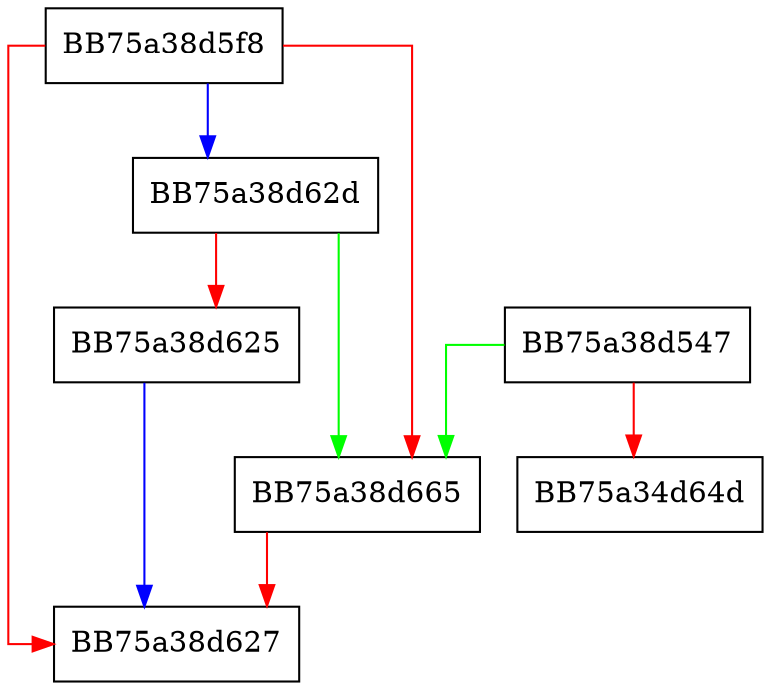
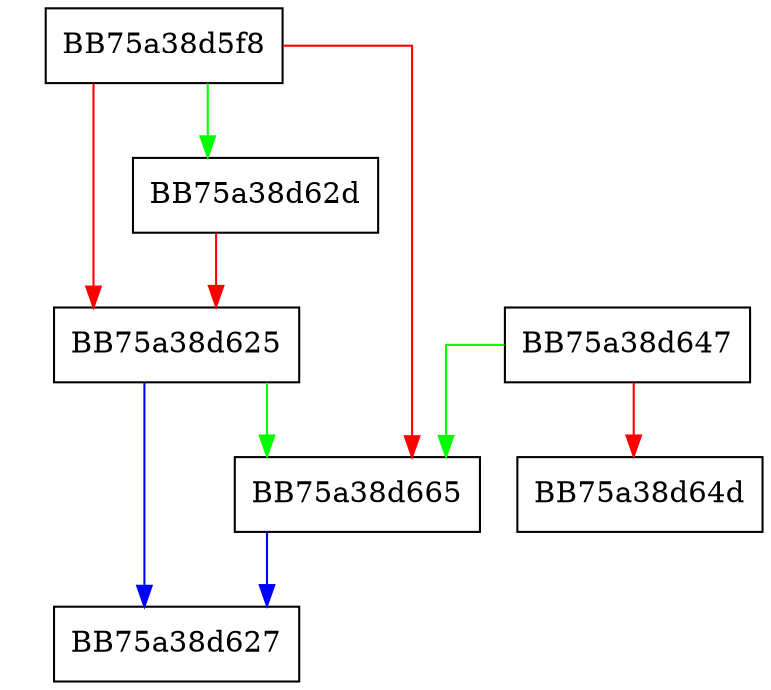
edge "BB75a38d5f8" -> "BB75a38d62d": color blue -> green
edge "BB75a38d62d" -> "BB75a38d665": now "BB75a38d625" -> "BB75a38d665"
edge "BB75a38d5f8" -> "BB75a38d627": now "BB75a38d5f8" -> "BB75a38d625"
node "BB75a38d547": label "BB75a38d547" -> "BB75a38d647"
node "BB75a34d64d": label "BB75a34d64d" -> "BB75a38d64d"
edge "BB75a38d665" -> "BB75a38d627": color red -> blue
